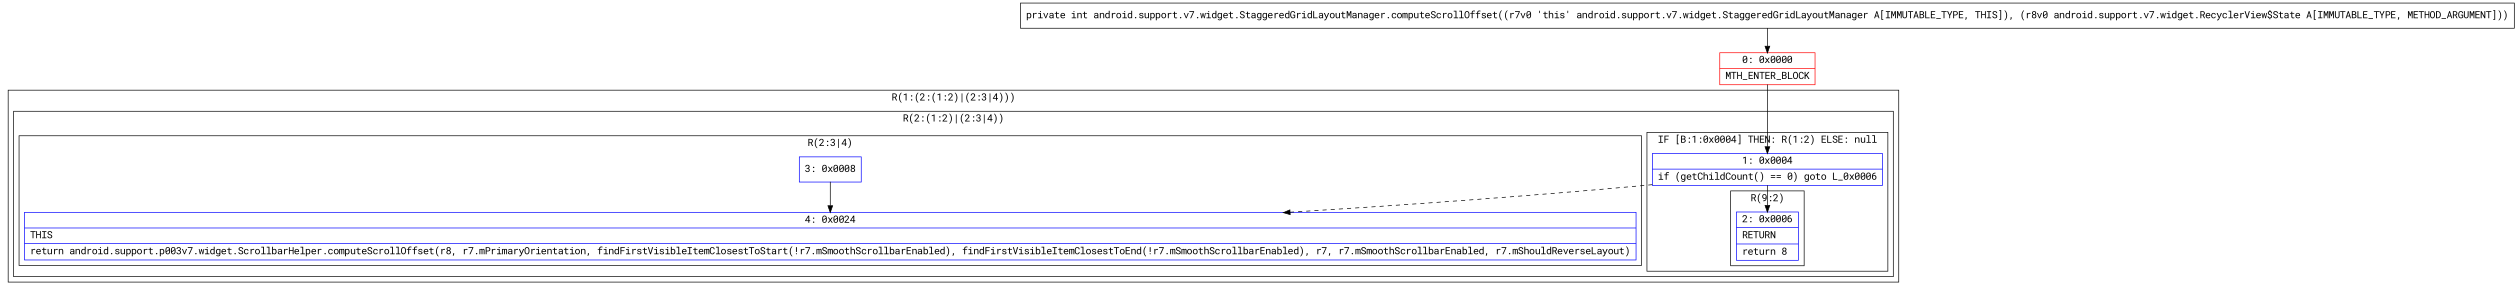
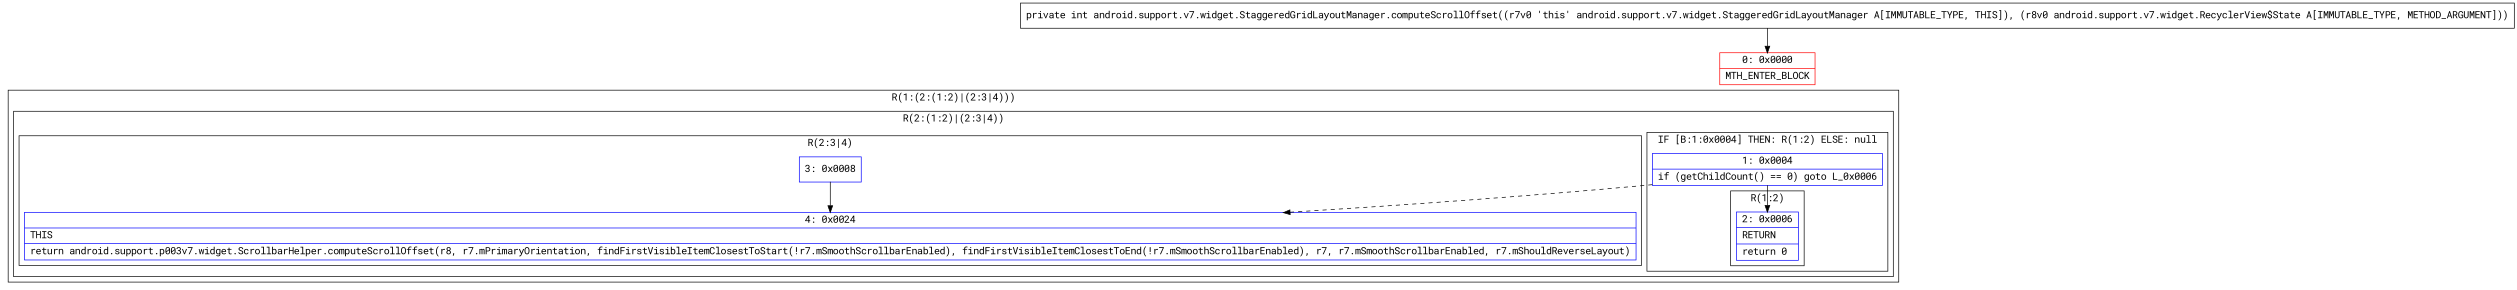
edge "0: 0x0000" -> "1: 0x0004": removed
cluster "R(9:2)": label "R(9:2)" -> "R(1:2)"
node "2: 0x0006": text "return 8" -> "return 0"
